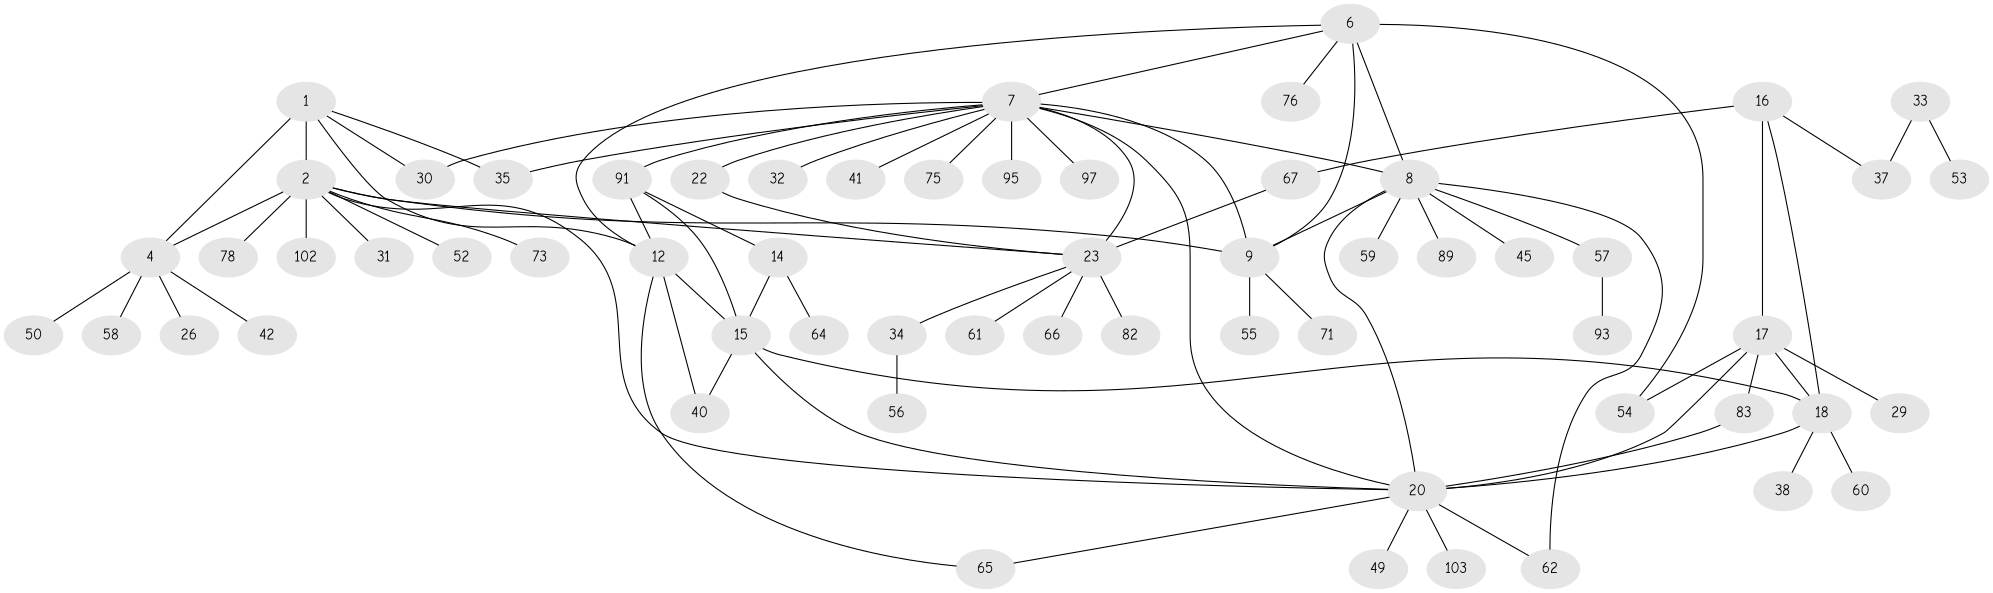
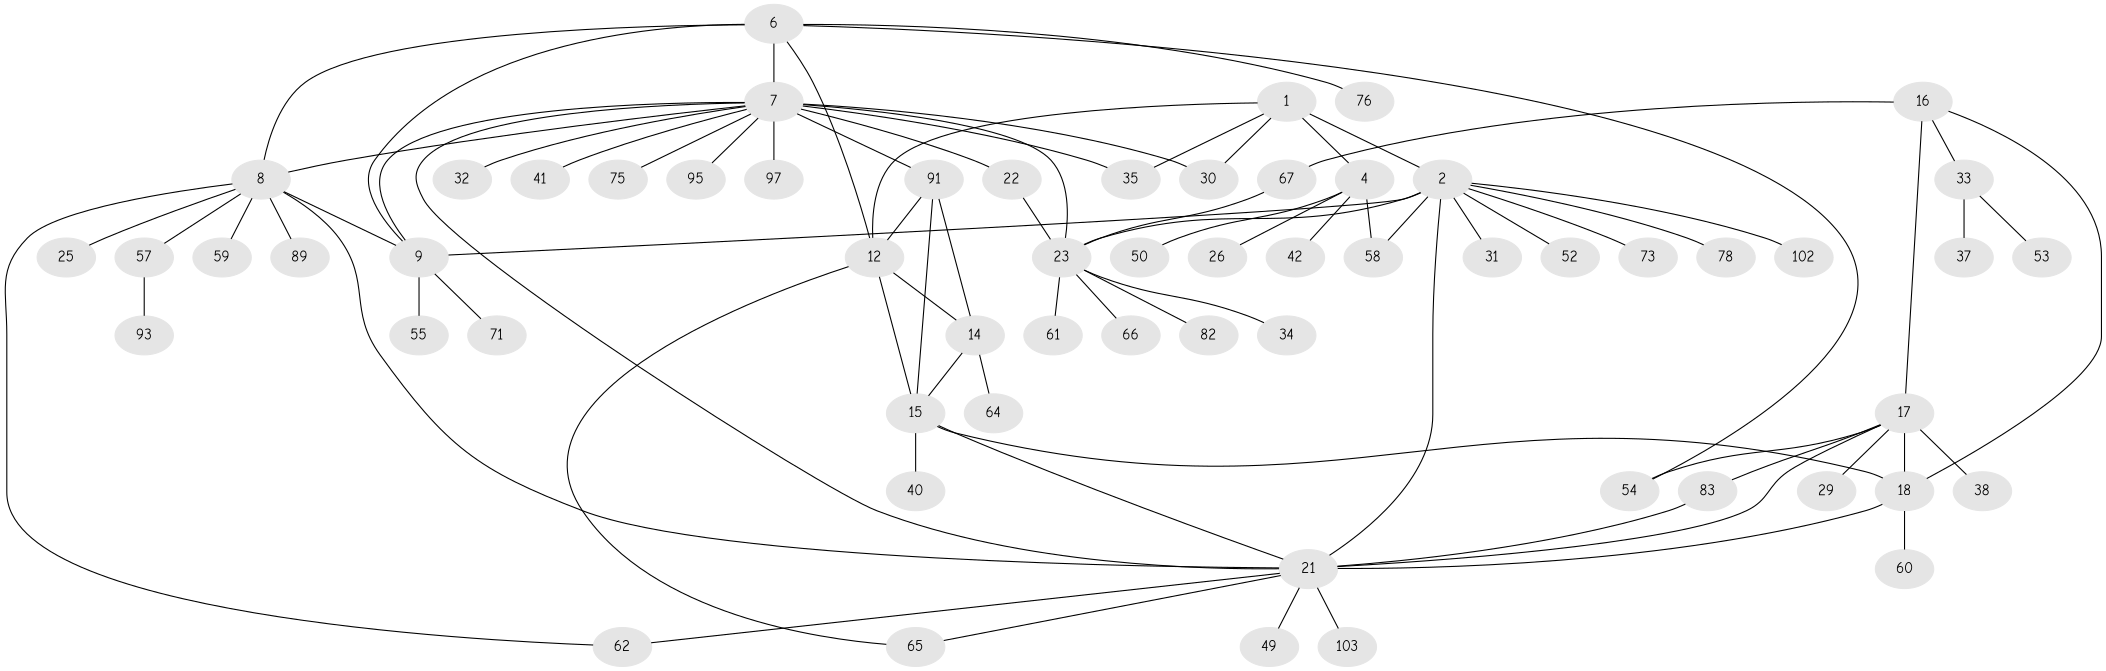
edge "16" -- "37": now "16" -- "33"
edge "2" -- "4": now "2" -- "58"
node "45": label "45" -> "25"
edge "12" -- "40": now "12" -- "14"
node "56": removed
edge "18" -- "38": now "17" -- "38"
node "20": label "20" -> "21"
